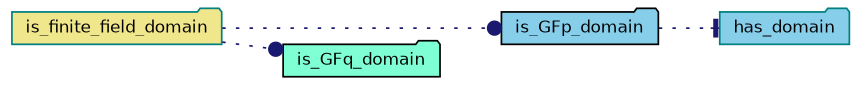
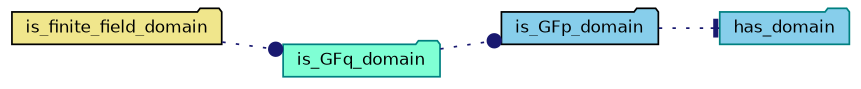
node "is_finite_field_domain": color teal -> black
edge "is_finite_field_domain" -> "is_GFp_domain": now "is_GFq_domain" -> "is_GFp_domain"
node "is_GFq_domain": color black -> teal
